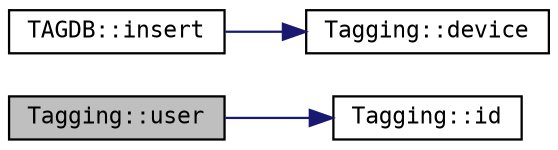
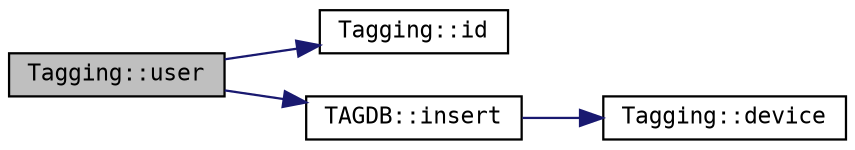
edge "Tagging::user" -> "TAGDB::insert": added
